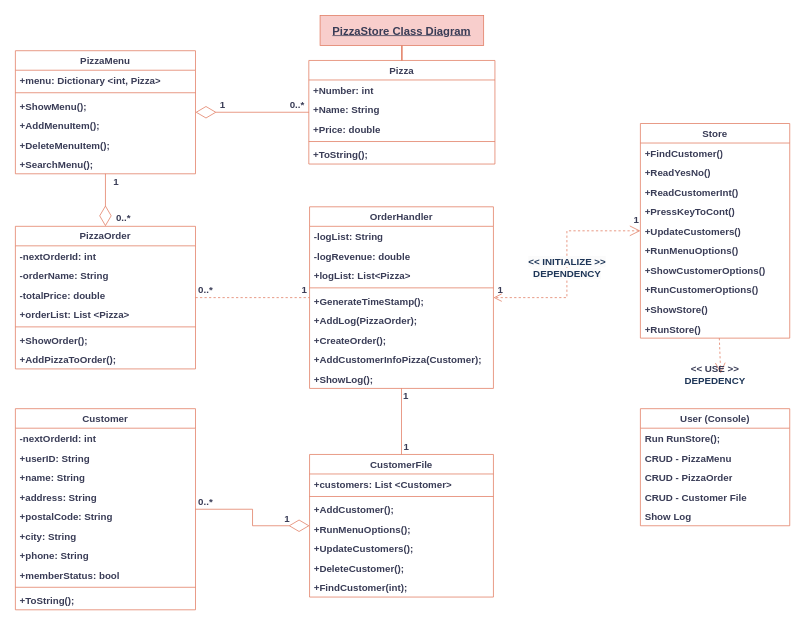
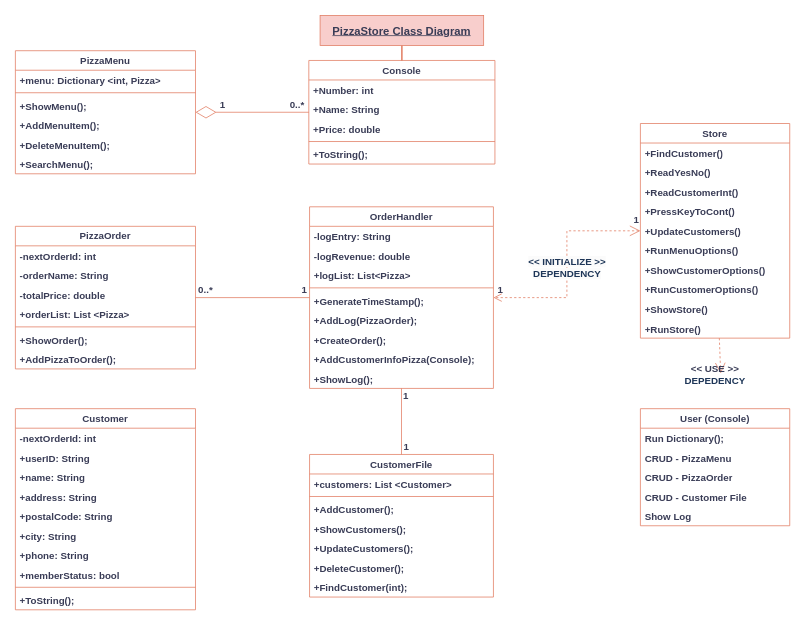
node "Pizza": label "Pizza" -> "Console"
edge "PizzaMenu" -> "PizzaOrder": removed, labels "1", "0..*"
node "-logList: String": label "-logList: String" -> "-logEntry: String"
edge "PizzaOrder" -- "OrderHandler": style dashed -> solid
node "+AddCustomerInfoPizza(Customer);": label "+AddCustomerInfoPizza(Customer);" -> "+AddCustomerInfoPizza(Console);"
node "Run RunStore();": label "Run RunStore();" -> "Run Dictionary();"
edge "Customer" -> "CustomerFile": removed, labels "0..*", "1"
node "+RunMenuOptions();": label "+RunMenuOptions();" -> "+ShowCustomers();"
